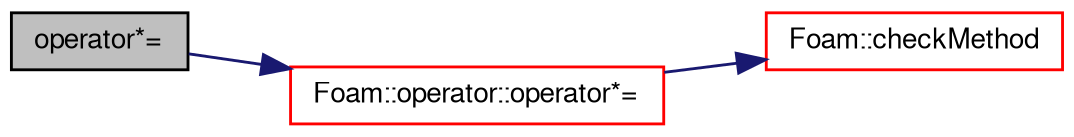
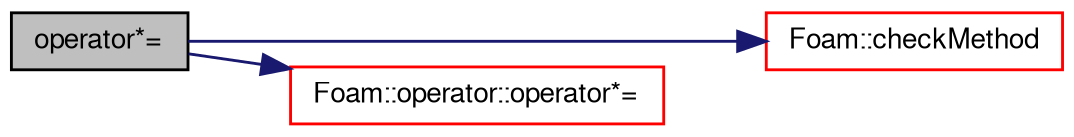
edge "Foam::operator::operator*=" -> "Foam::checkMethod": now "operator*=" -> "Foam::checkMethod"
